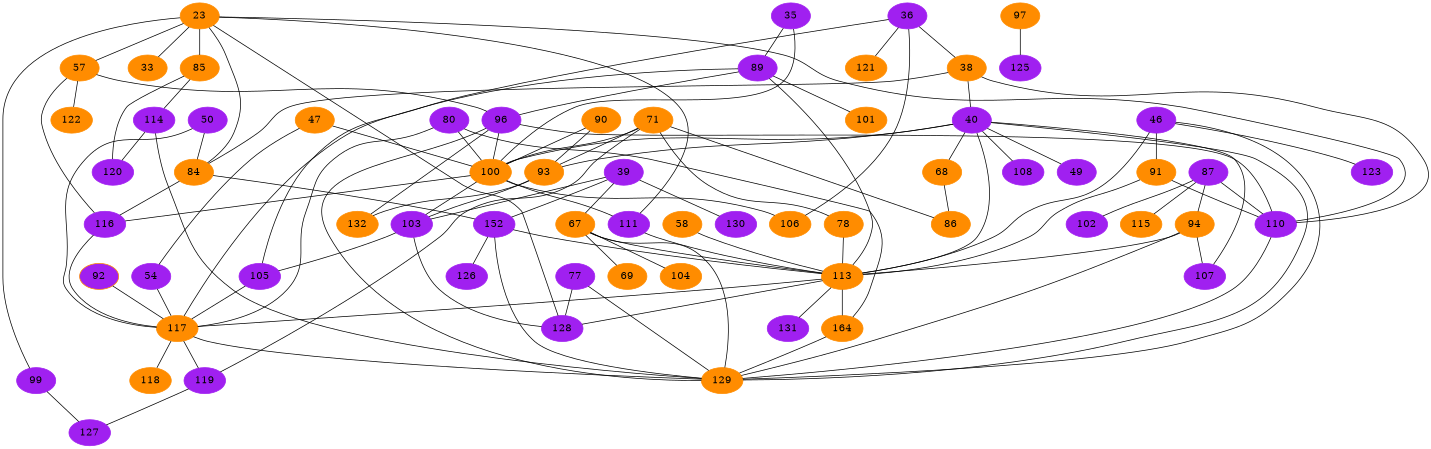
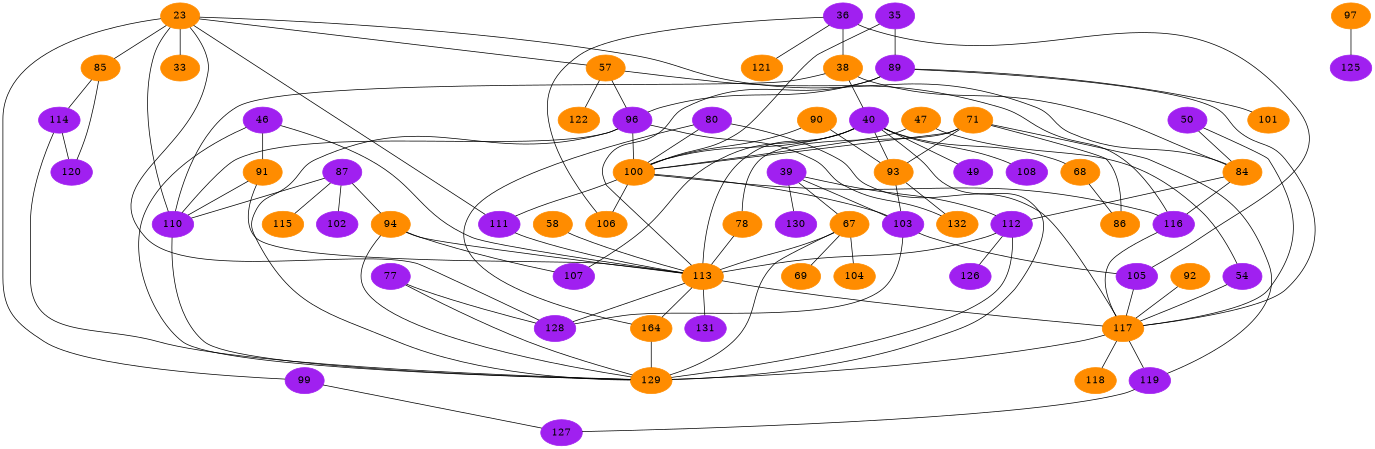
node "123": removed
node "152": label "152" -> "112"
node "92": fillcolor purple -> darkorange
